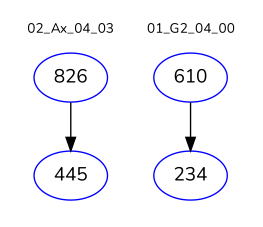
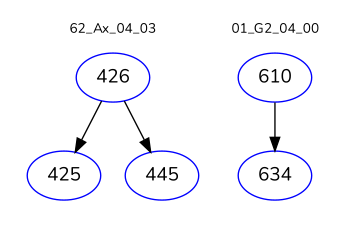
cluster "02_Ax_04_03": label "02_Ax_04_03" -> "62_Ax_04_03"
node "826": label "826" -> "426"
node "425": added
node "234": label "234" -> "634"
